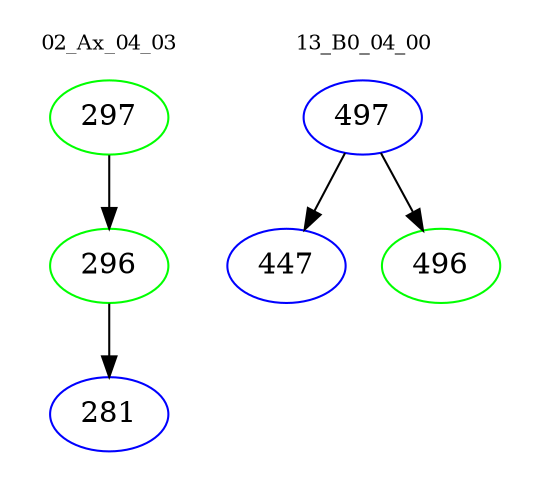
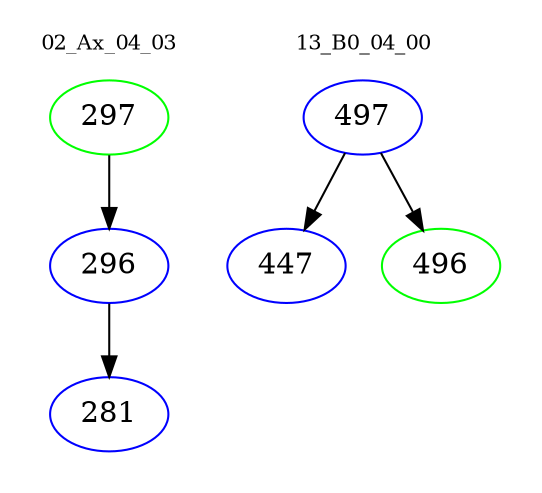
node "296": color green -> blue
